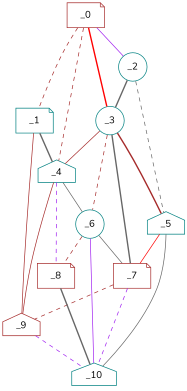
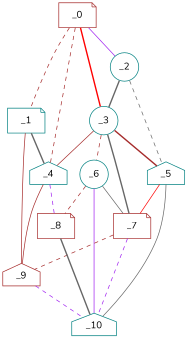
edge "_4" -- "_6": removed
